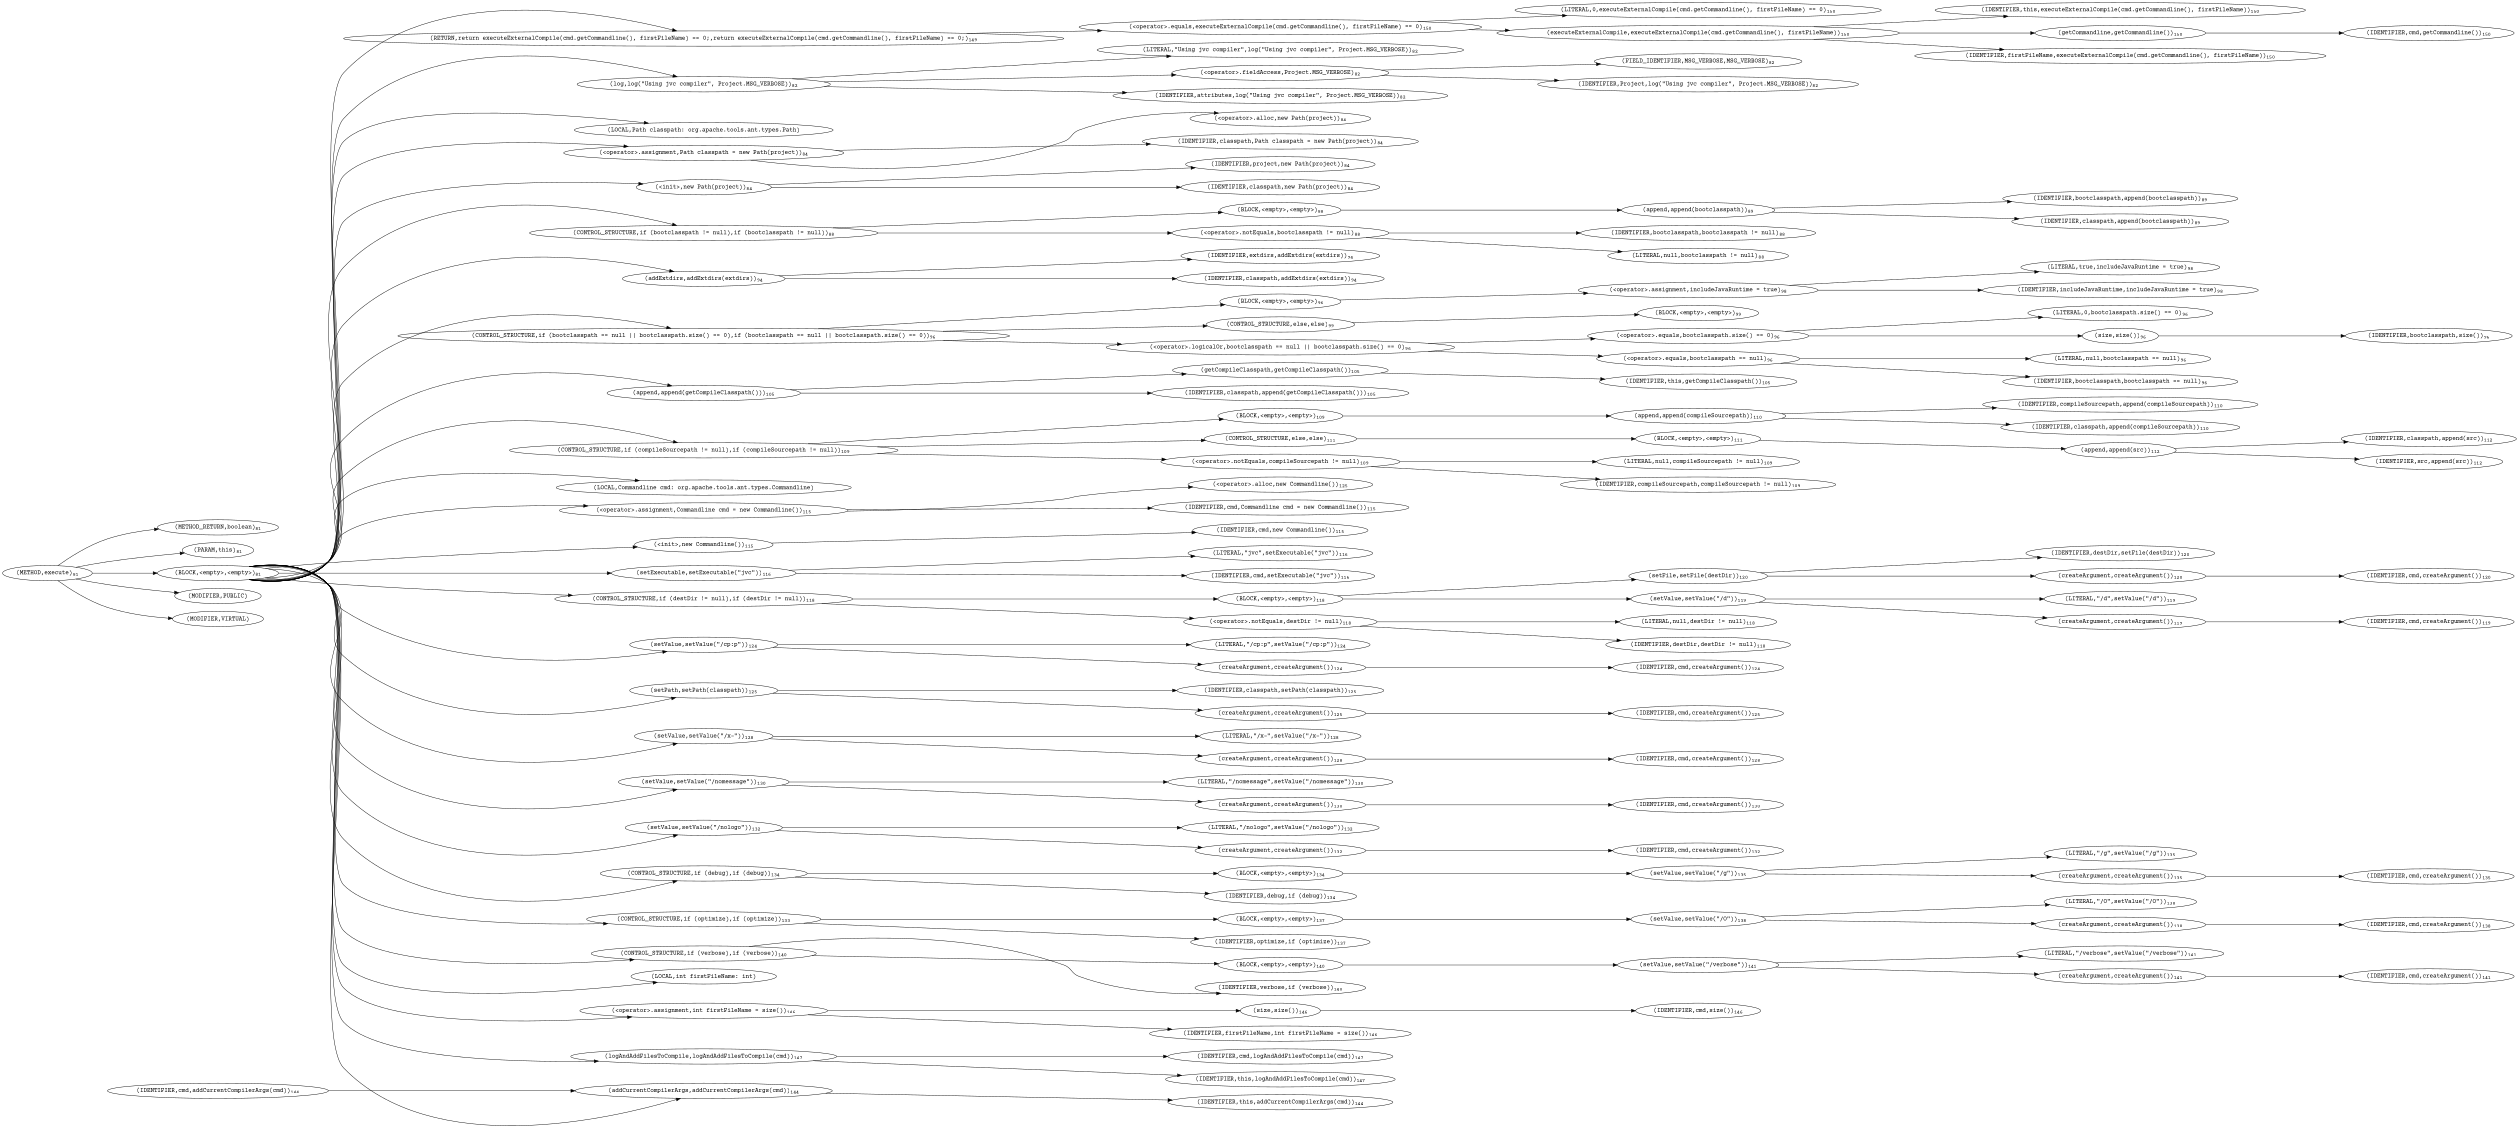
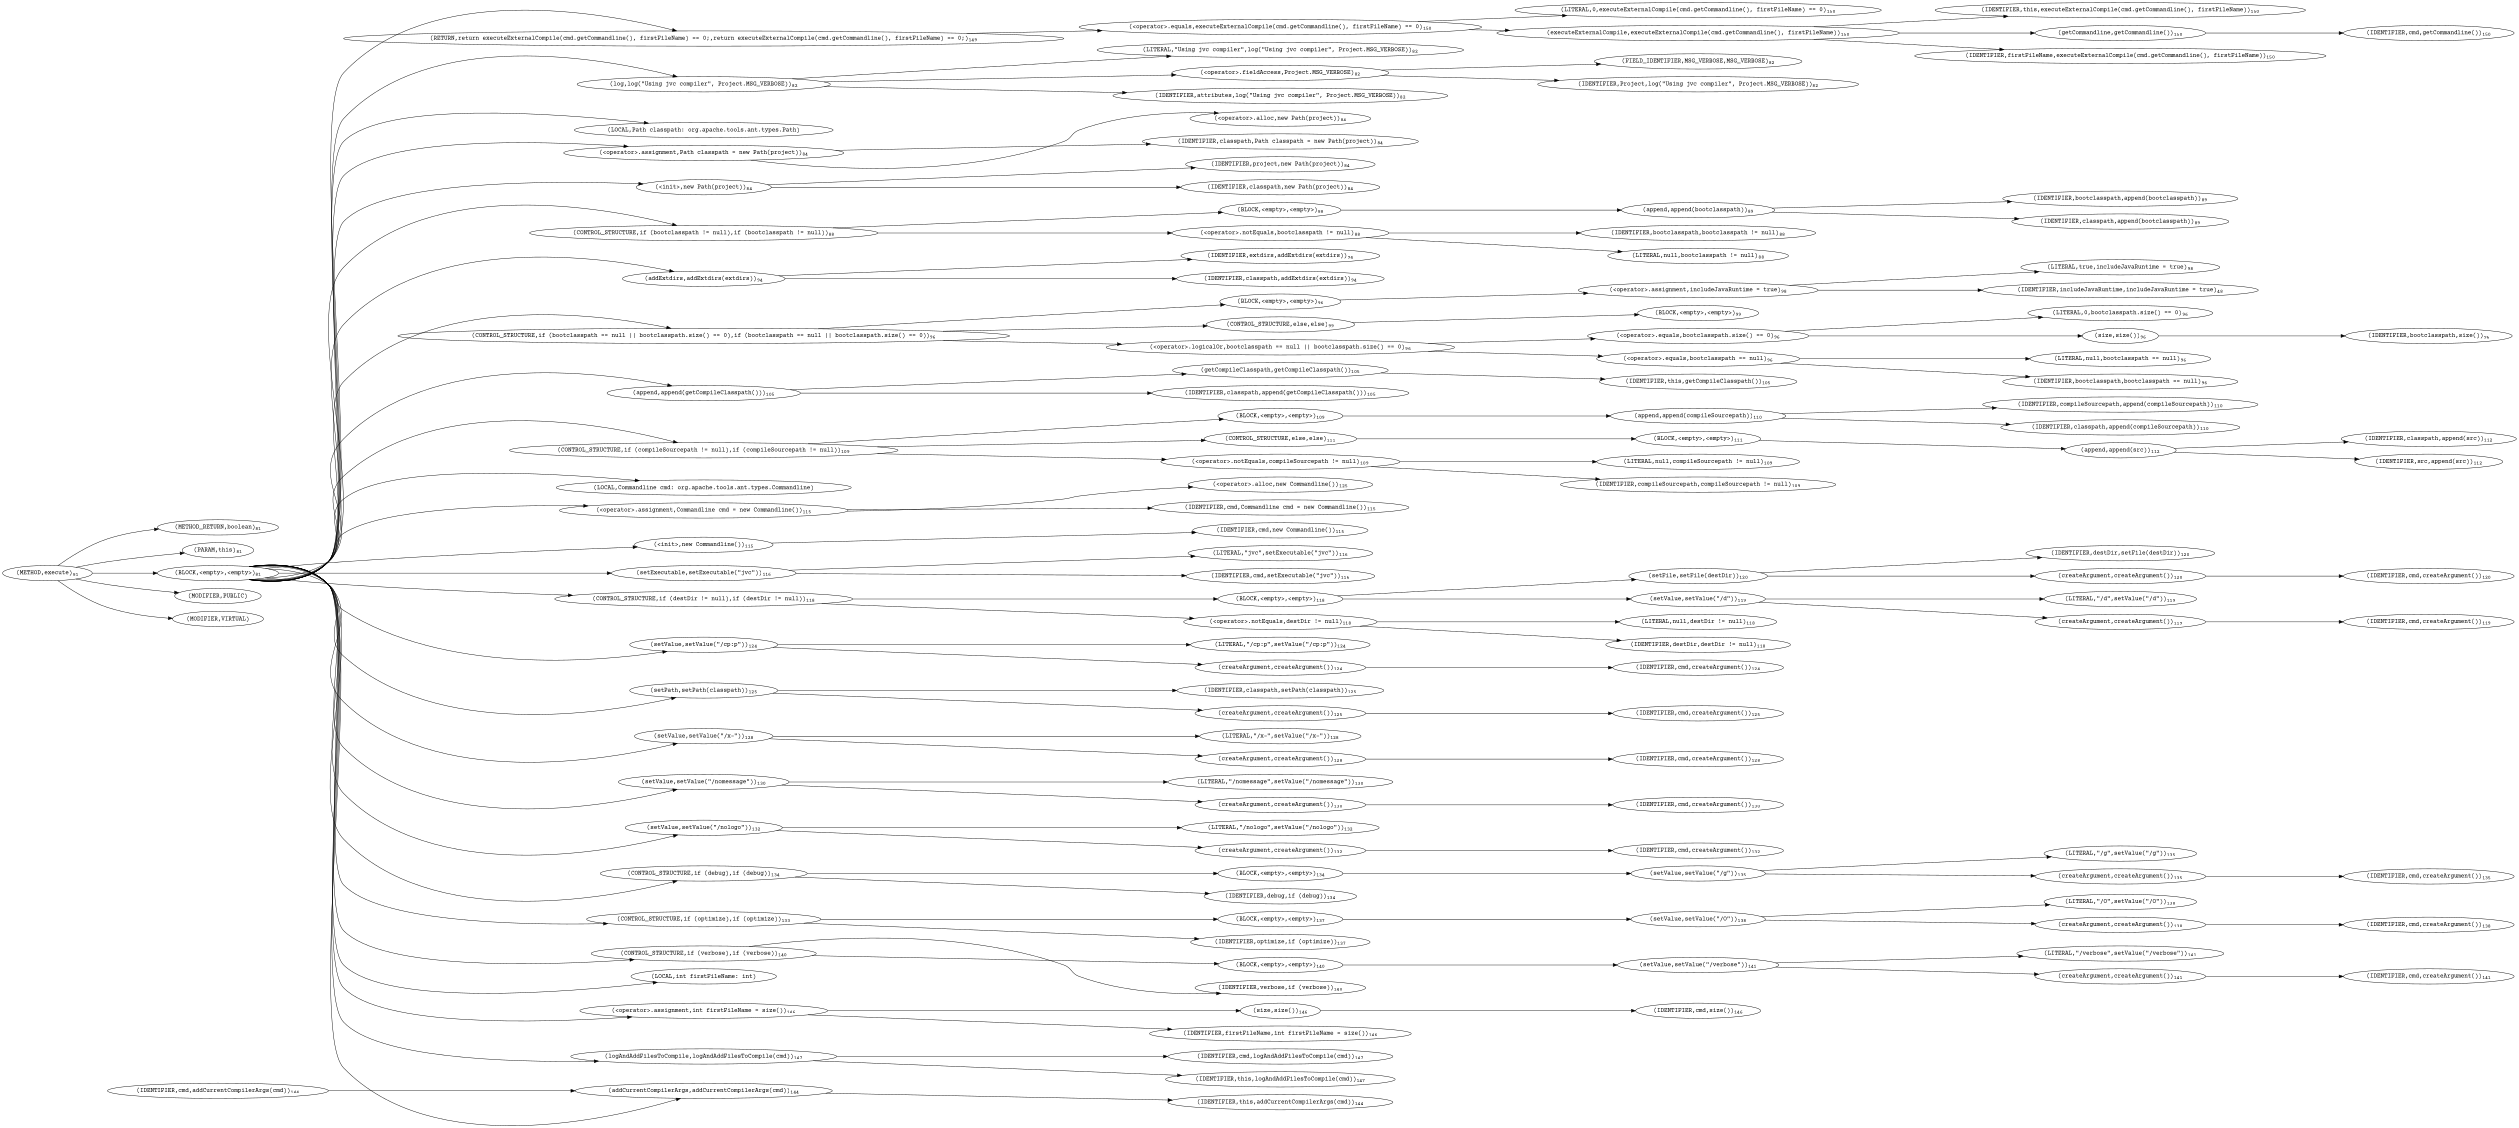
node "(IDENTIFIER,includeJavaRuntime,includeJavaRuntime = true)": text "98" -> "48"
